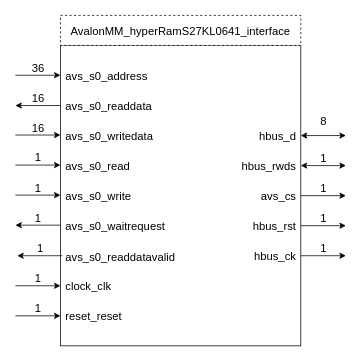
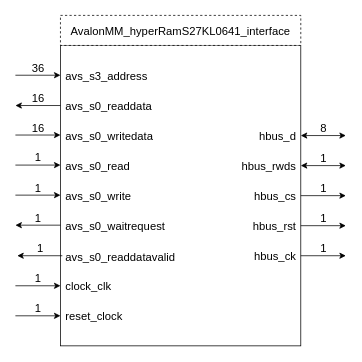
node "avs_s0_address": label "avs_s0_address" -> "avs_s3_address"
node "8": moved (323, 120) -> (323, 128)
node "avs_cs": label "avs_cs" -> "hbus_cs"
node "reset_reset": label "reset_reset" -> "reset_clock"
